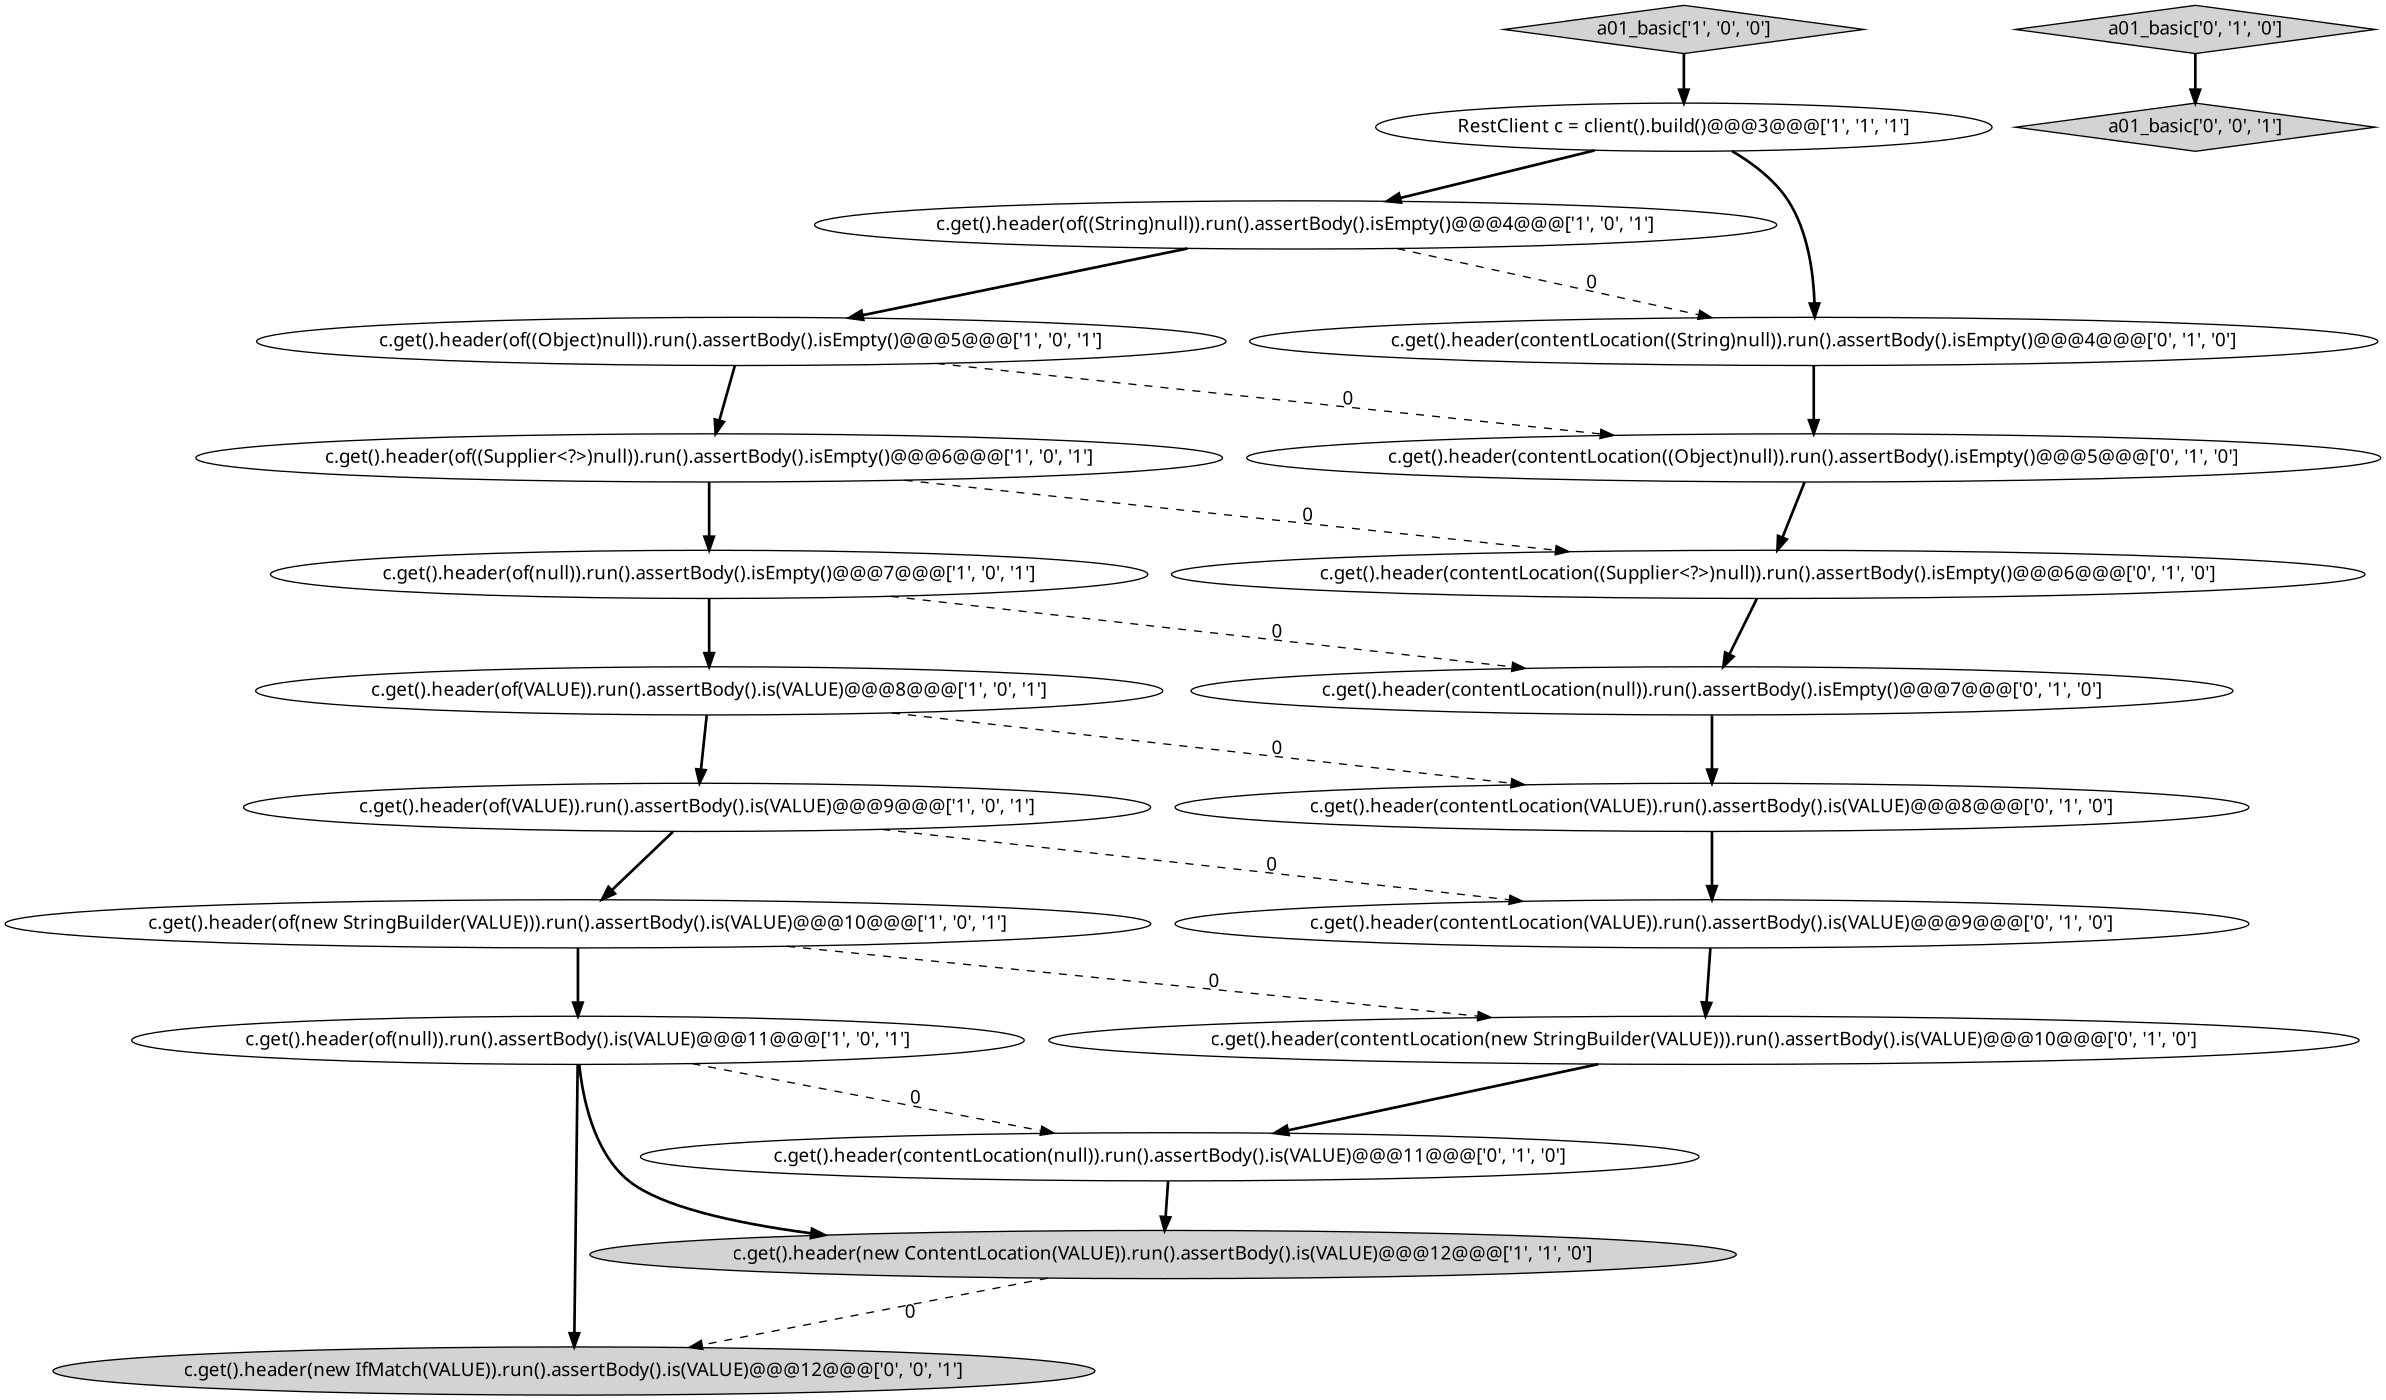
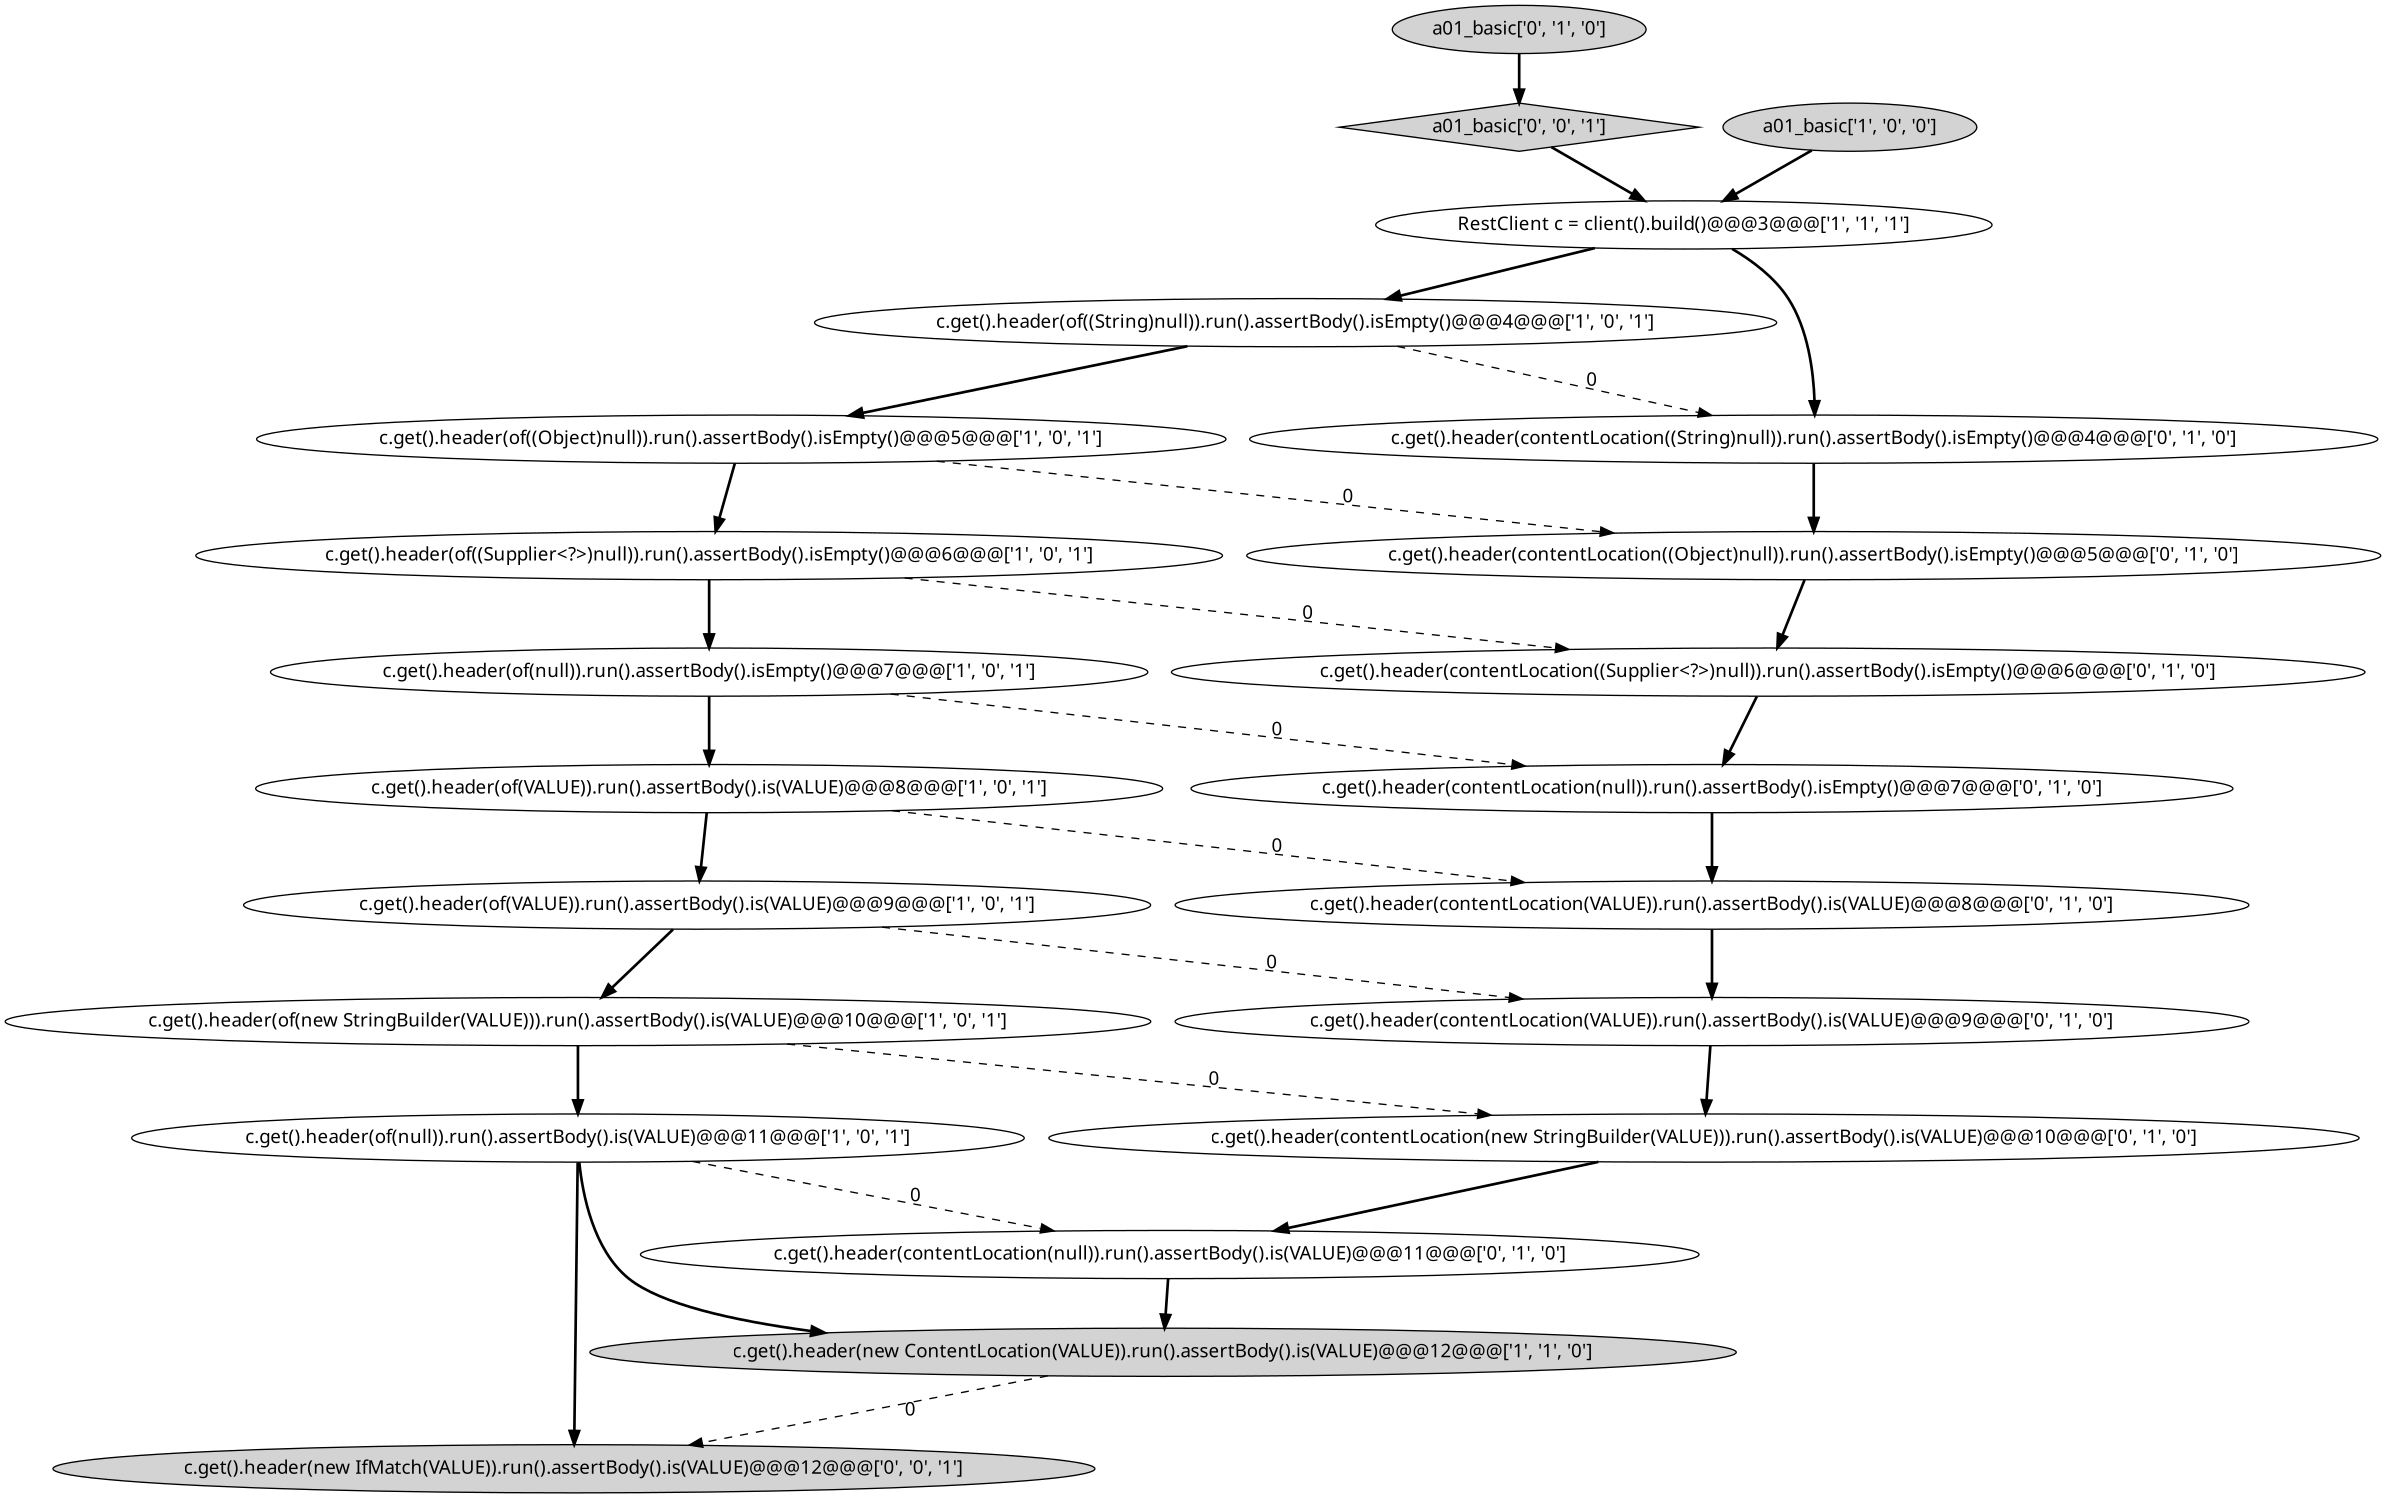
node "a01_basic['1', '0', '0']": shape diamond -> ellipse
node "a01_basic['0', '1', '0']": shape diamond -> ellipse
edge "a01_basic['0', '0', '1']" -> "RestClient c = client().build()@@@3@@@['1', '1', '1']": added
